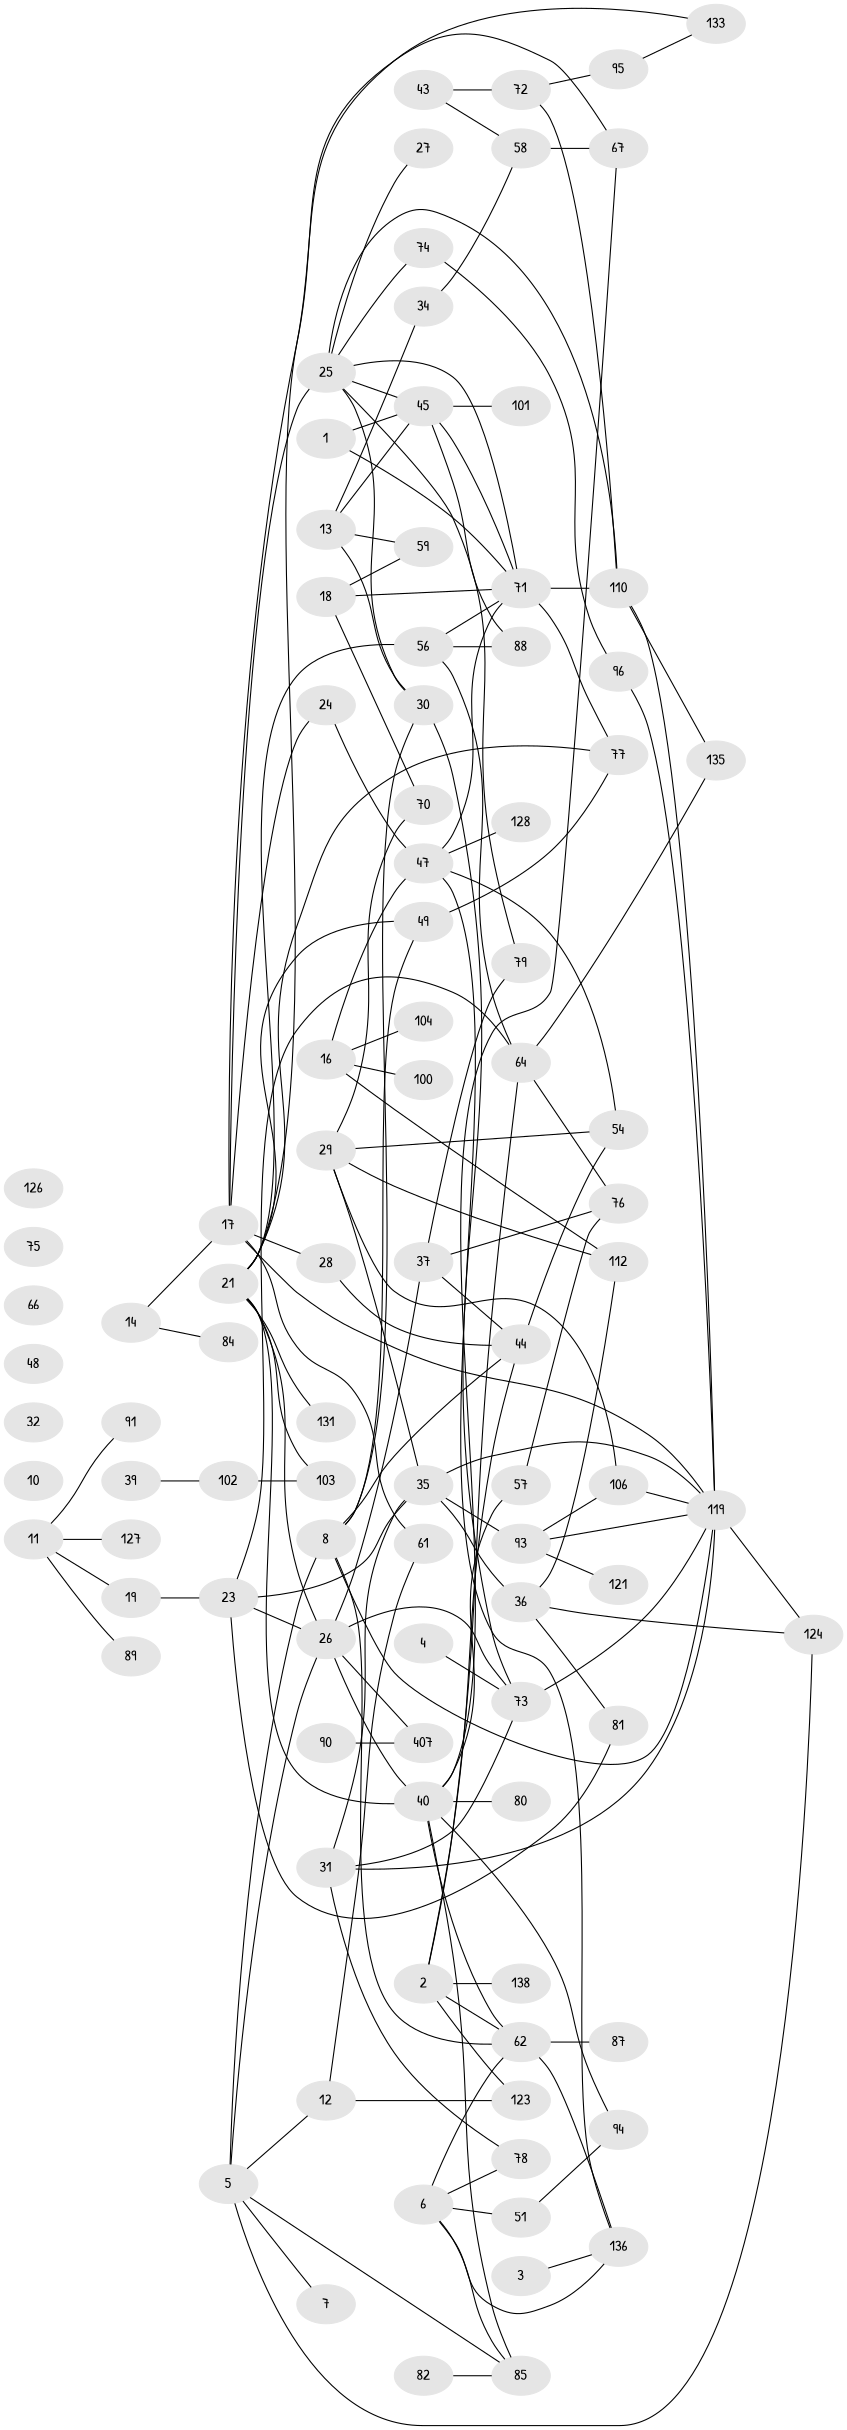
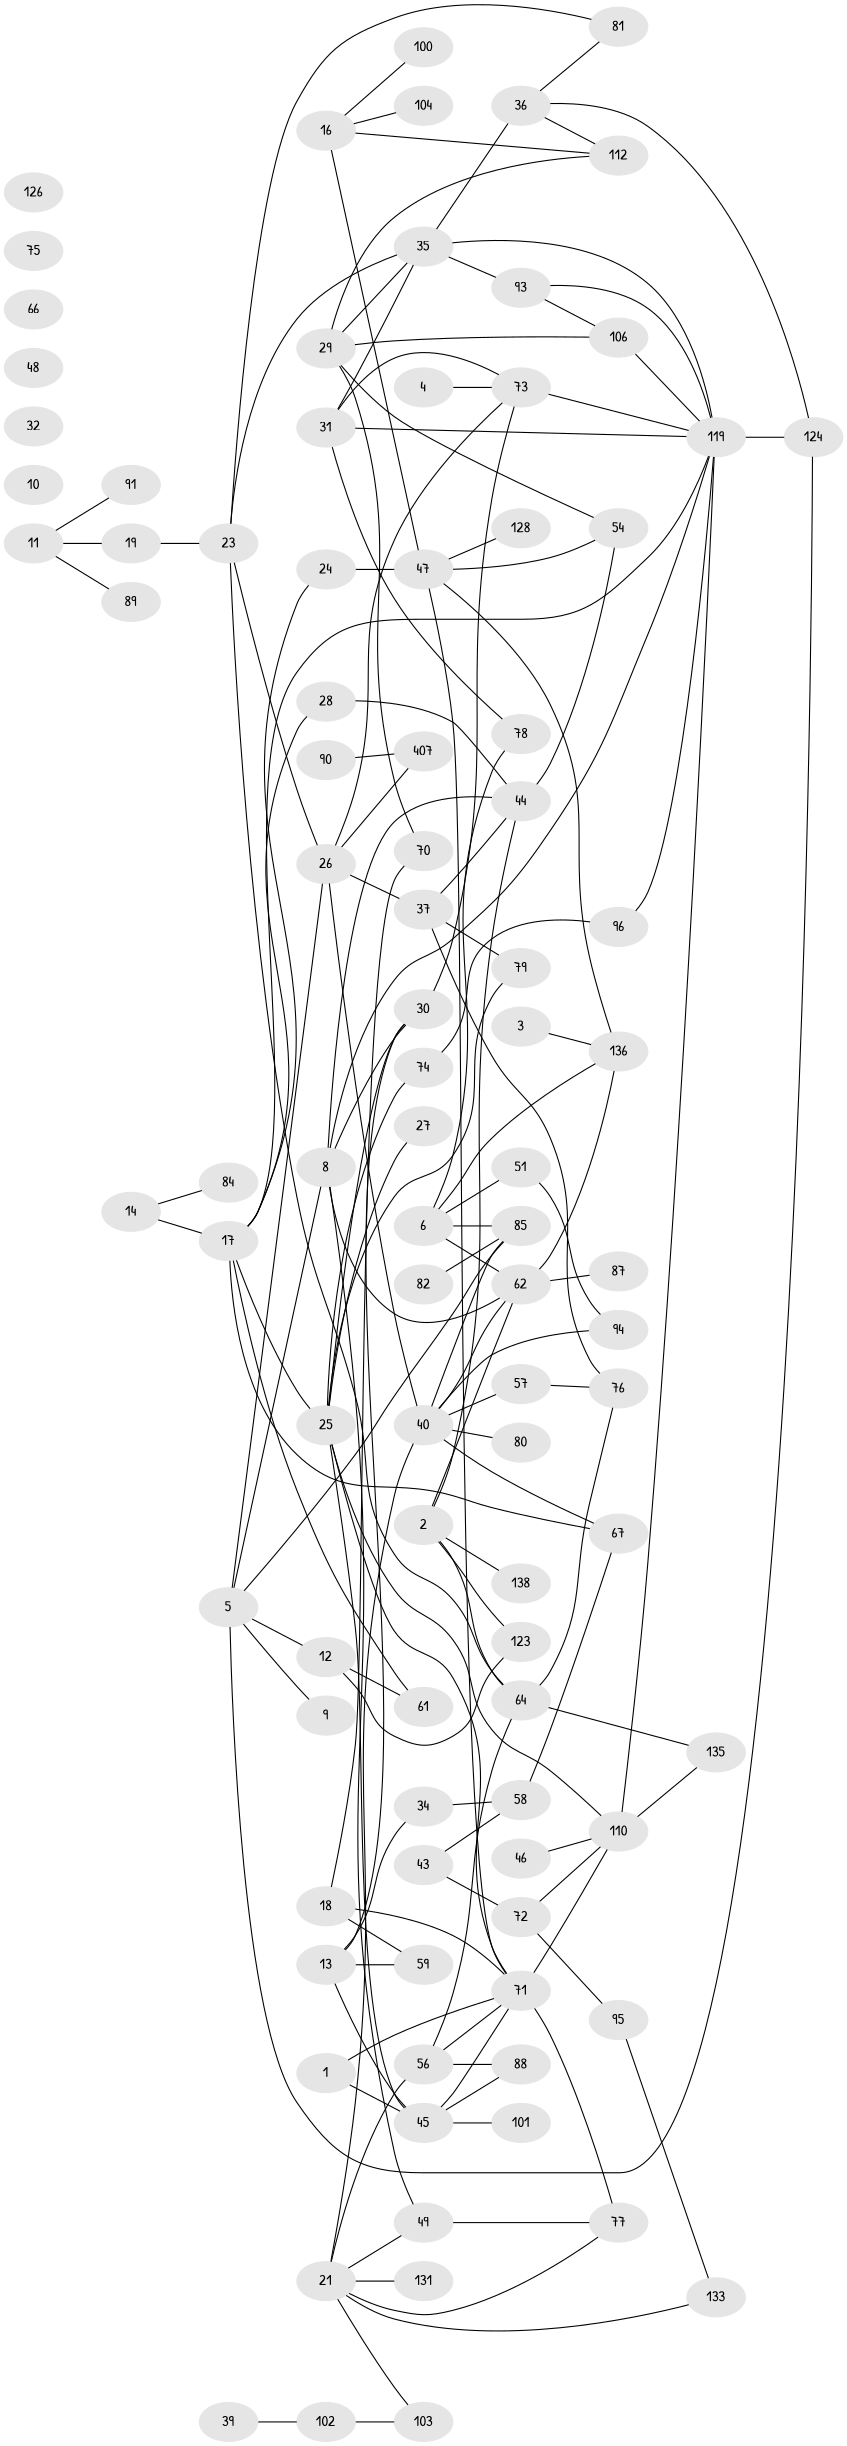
edge "21" -- "26": removed
node "127": removed
node "121": removed
node "46": added
node "7": label "7" -> "9"
